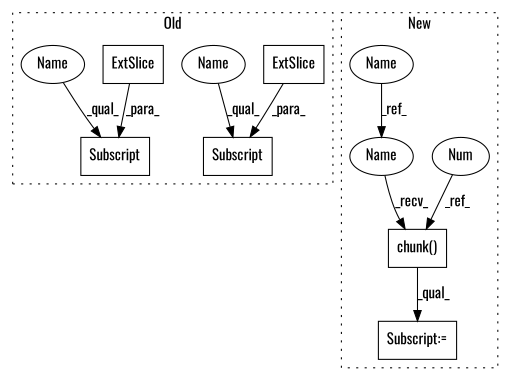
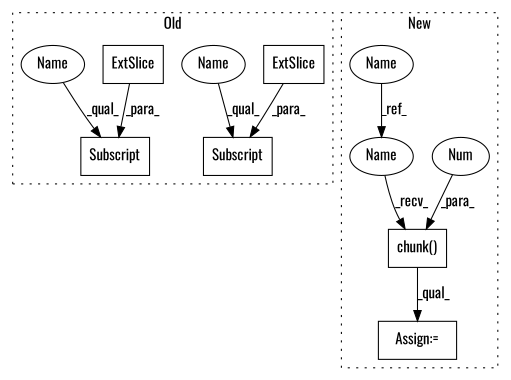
edge "Num" -> "chunk()": label "_ref_" -> "_para_"
node "Subscript:=": label "Subscript:=" -> "Assign:="
